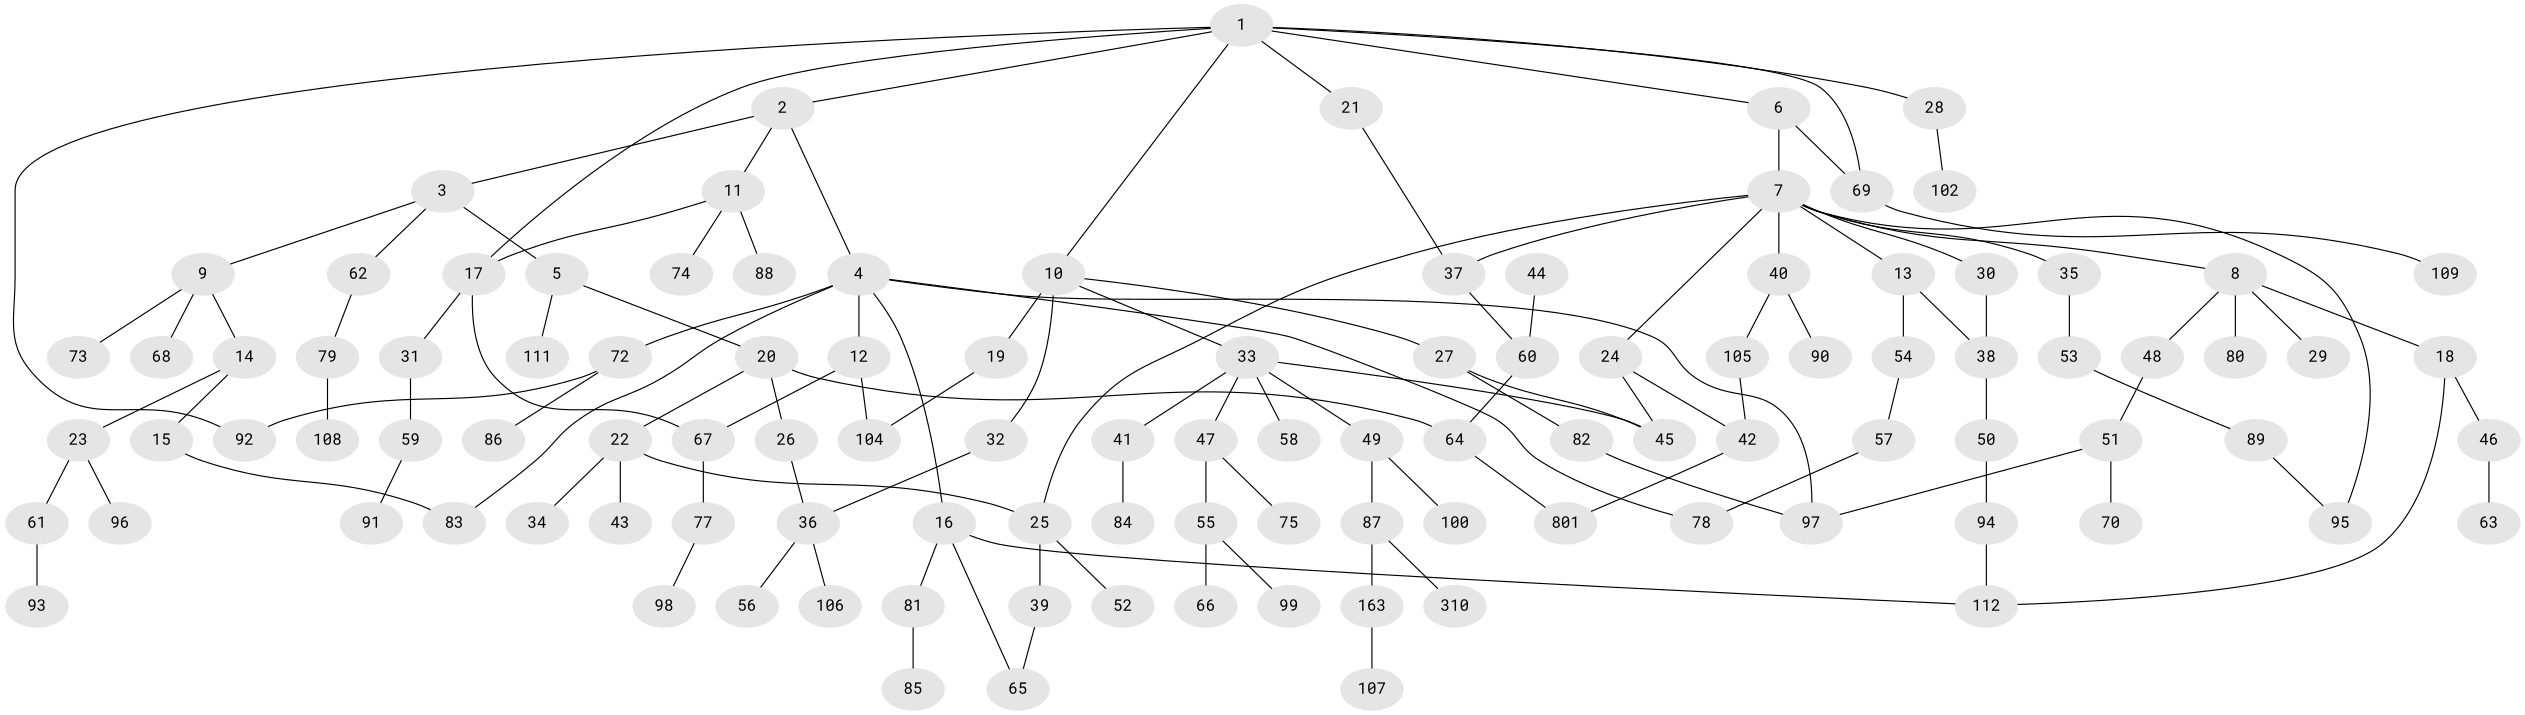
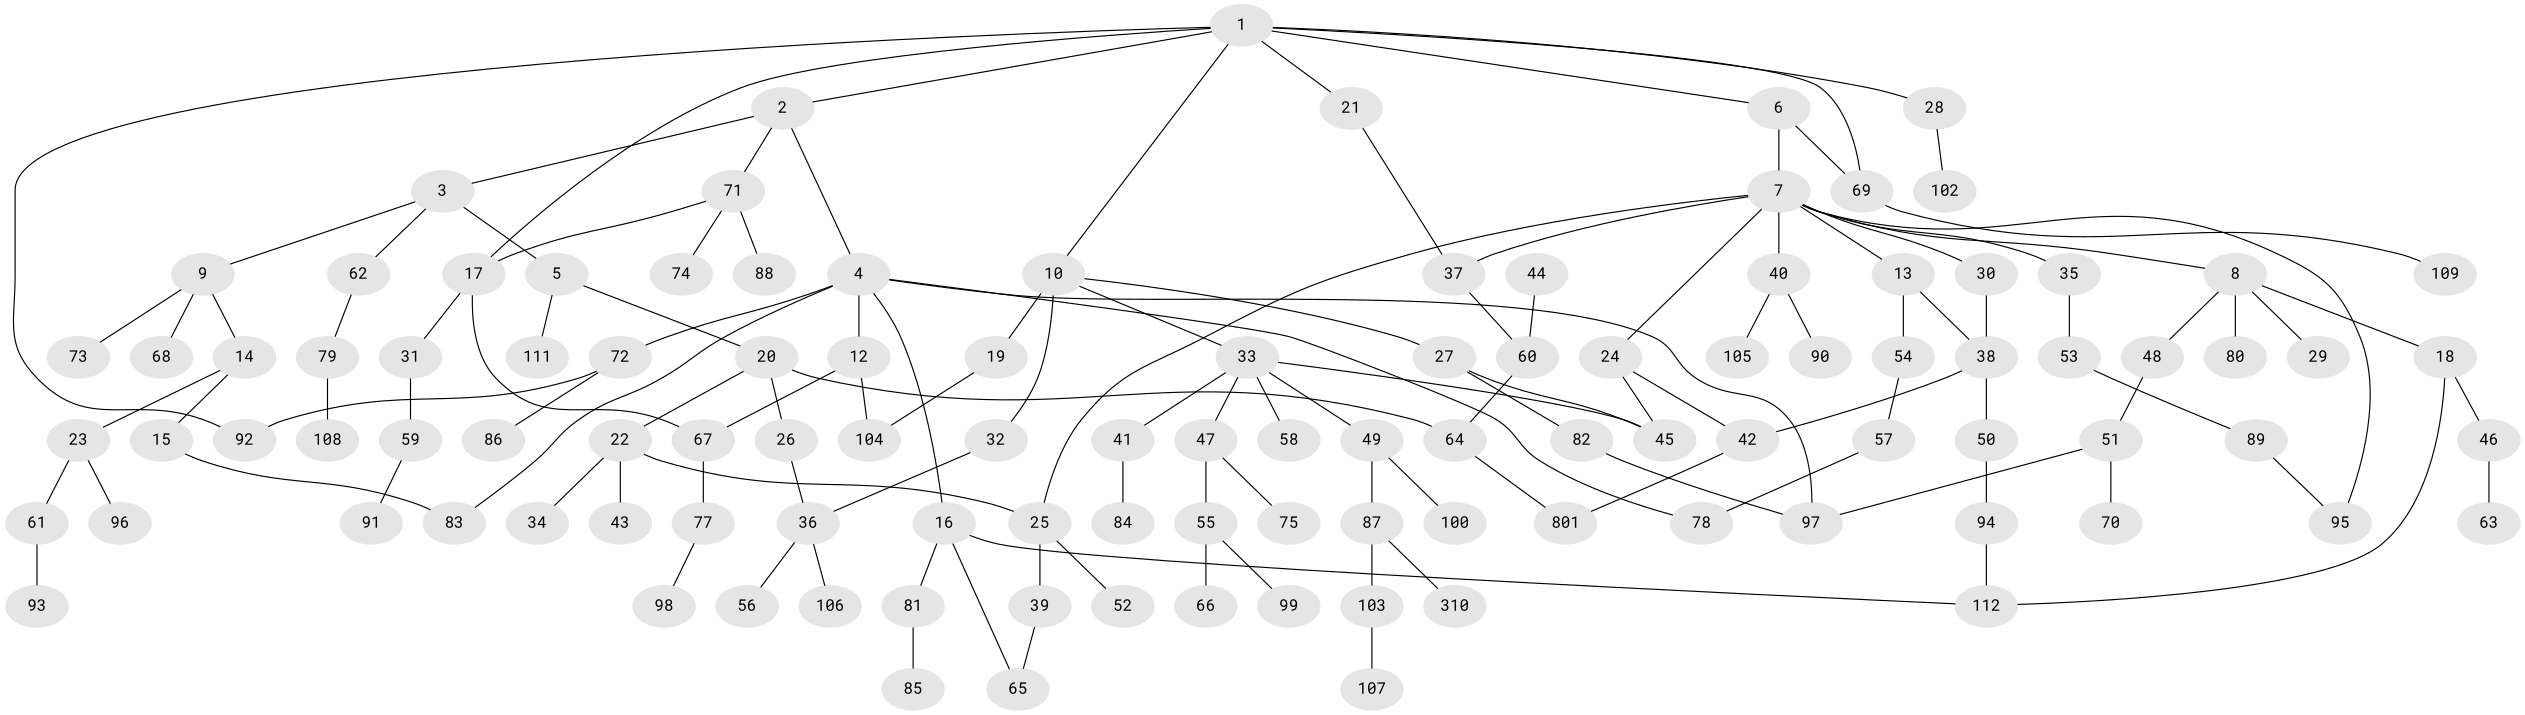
node "11": label "11" -> "71"
edge "105" -- "42": now "38" -- "42"
node "163": label "163" -> "103"
